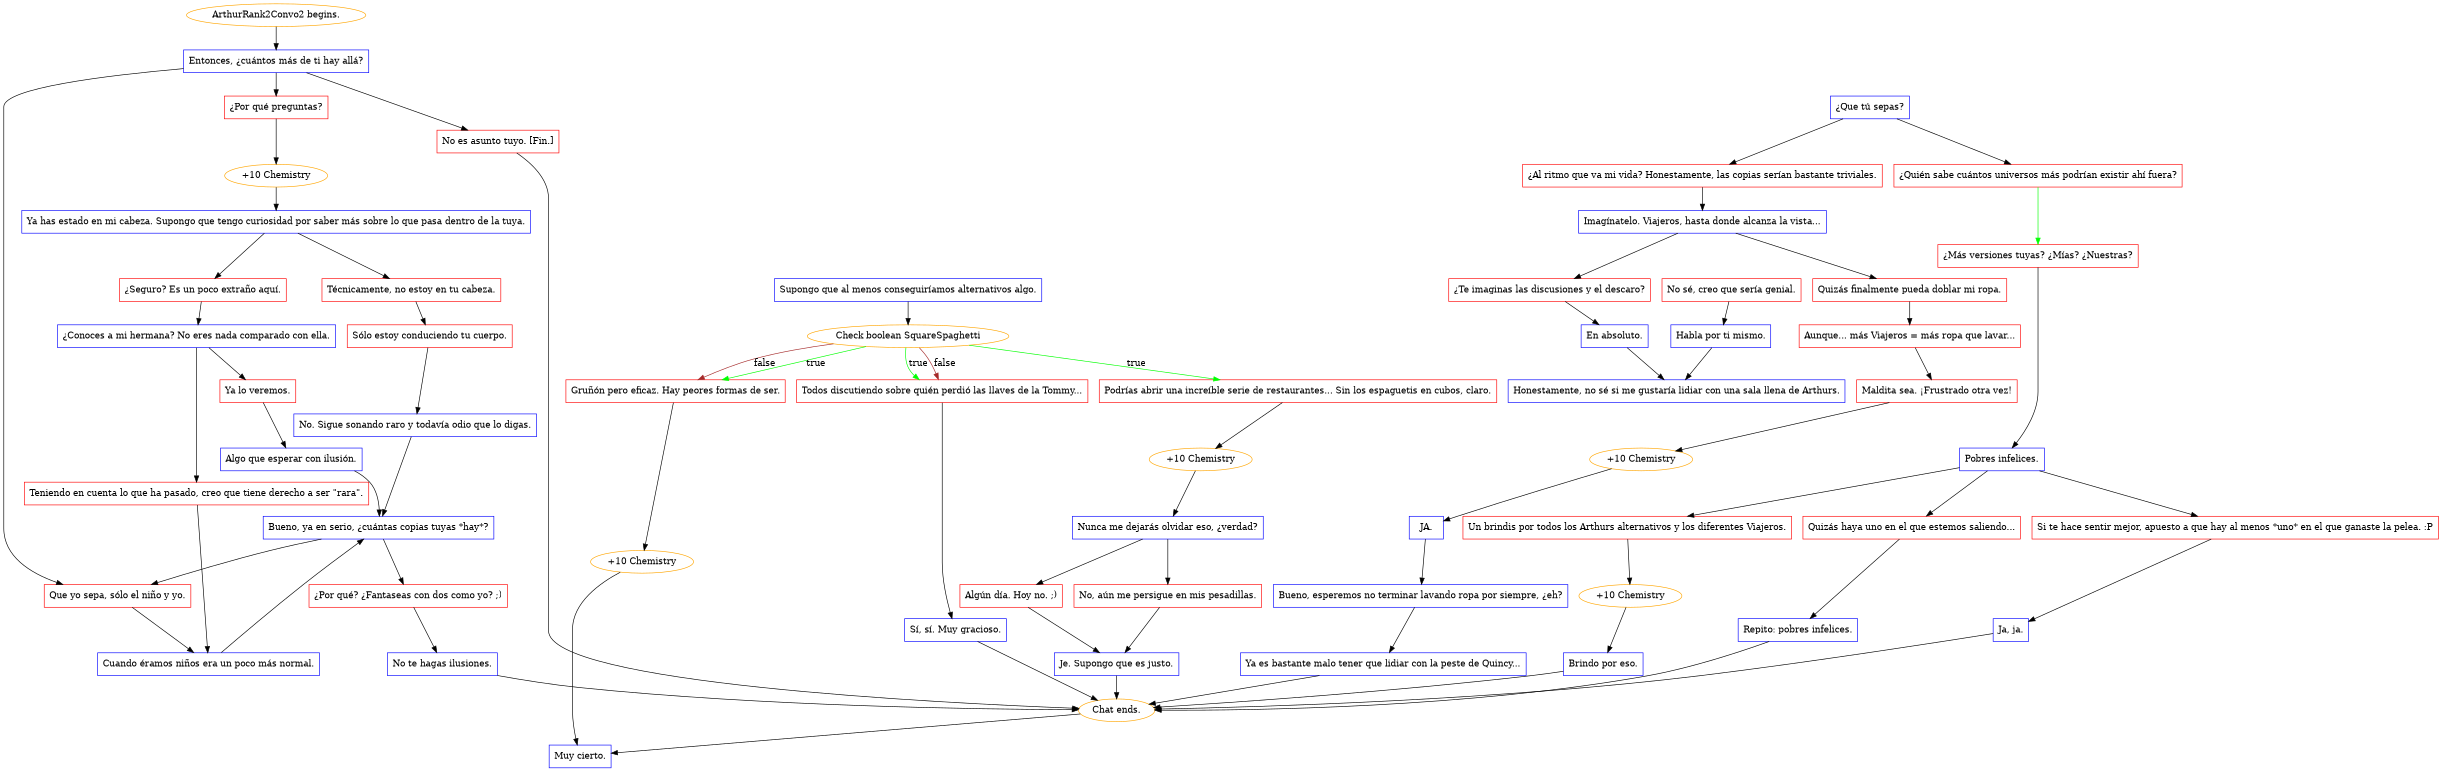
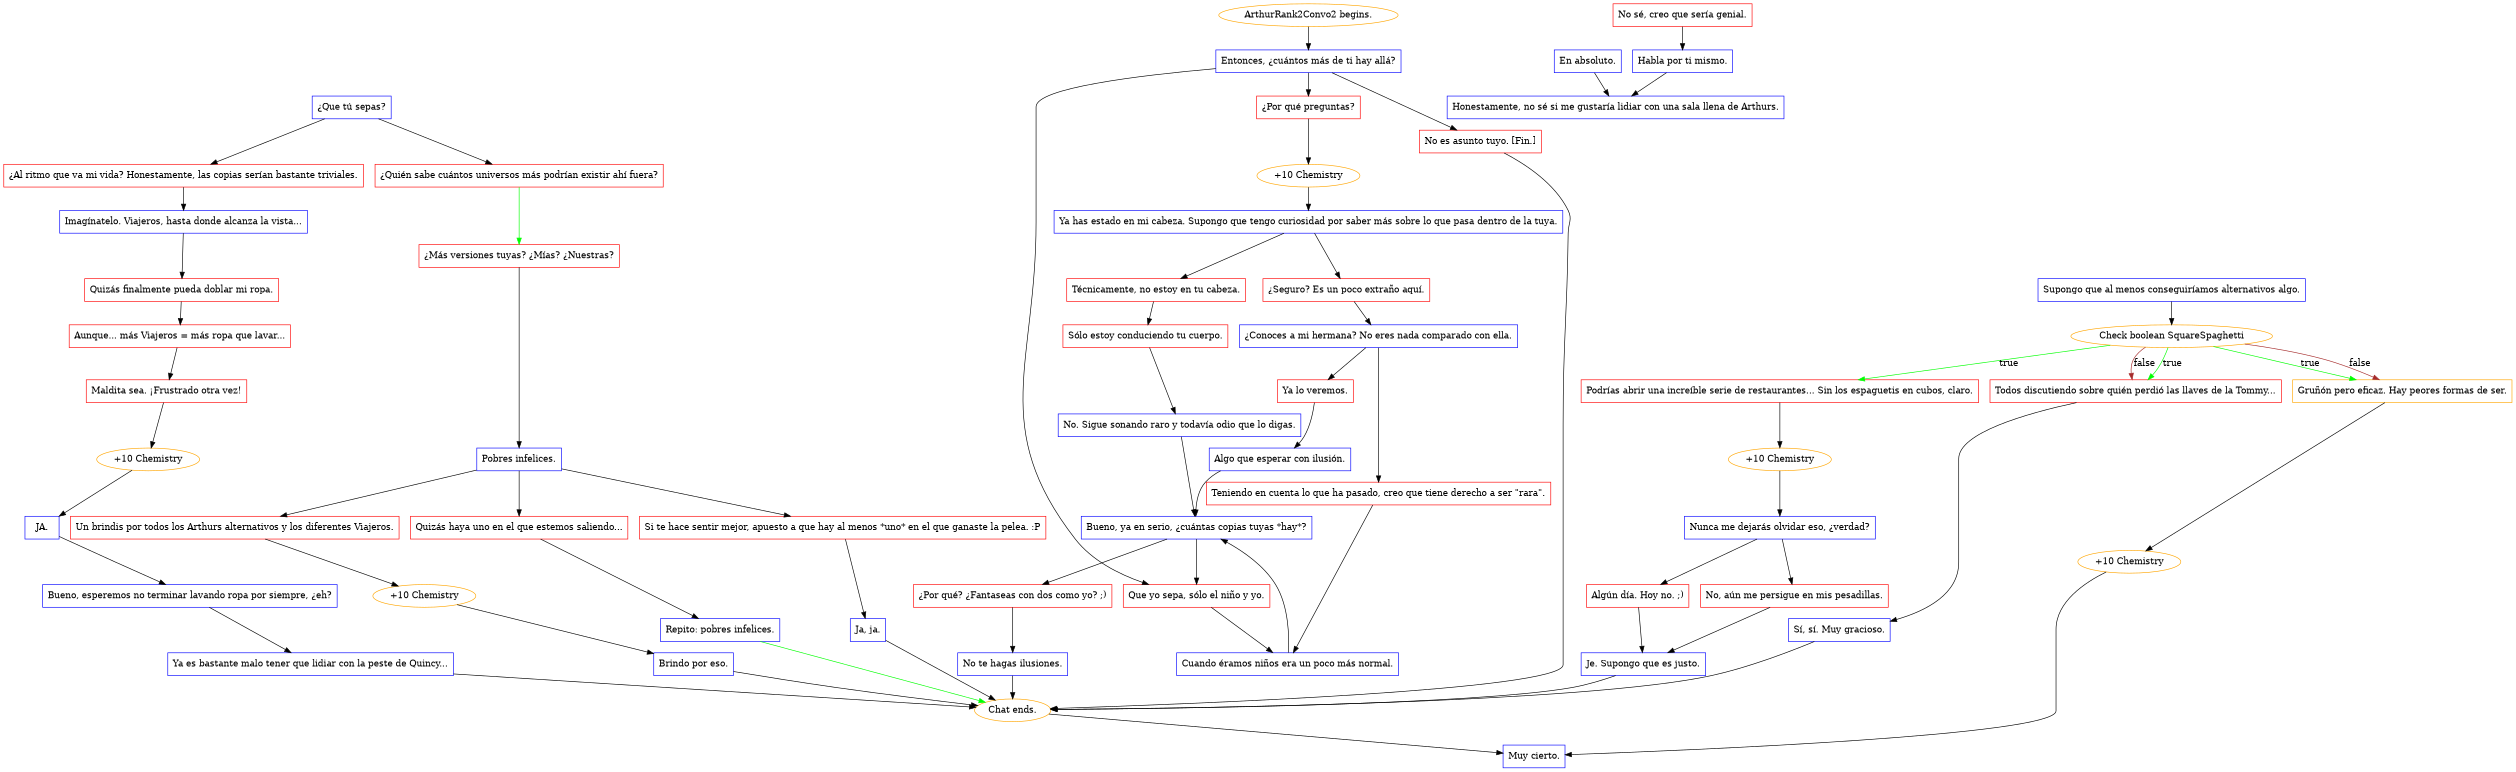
node "¿Te imaginas las discusiones y el descaro?": removed
node "Gruñón pero eficaz. Hay peores formas de ser.": color red -> orange
edge "Repito: pobres infelices." -> "Chat ends.": color black -> green
